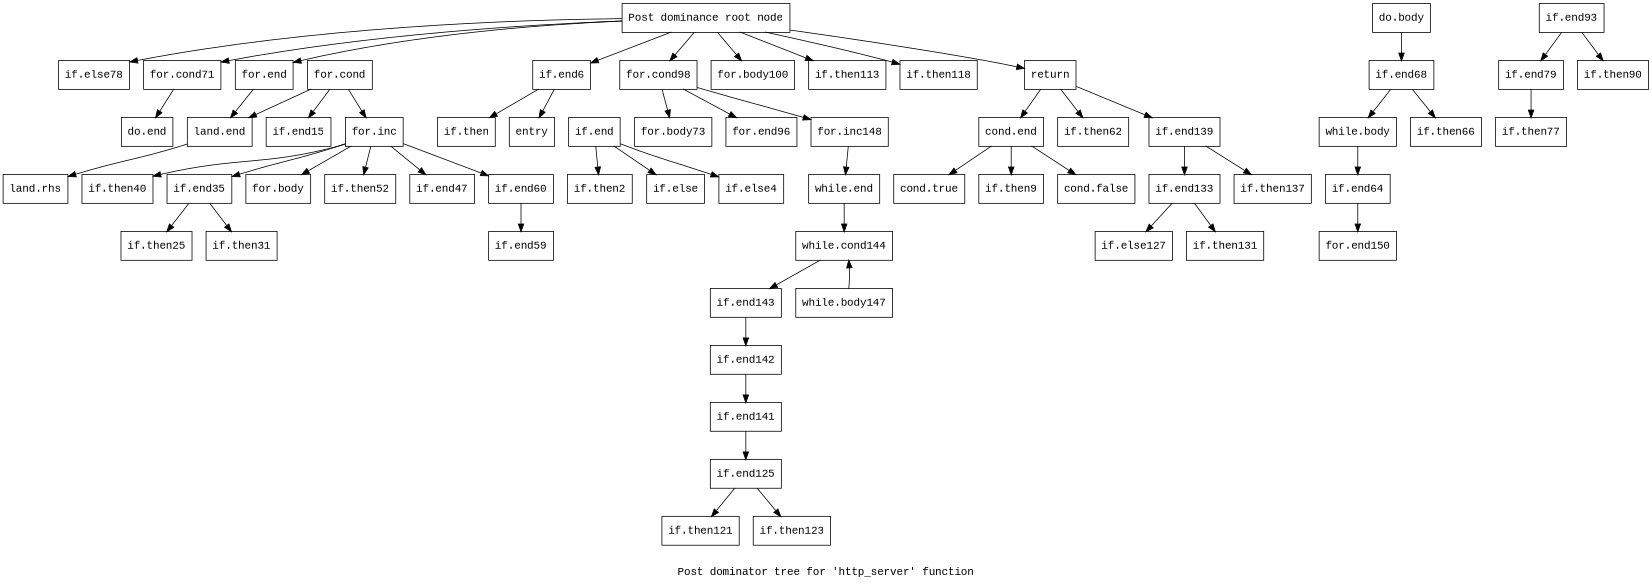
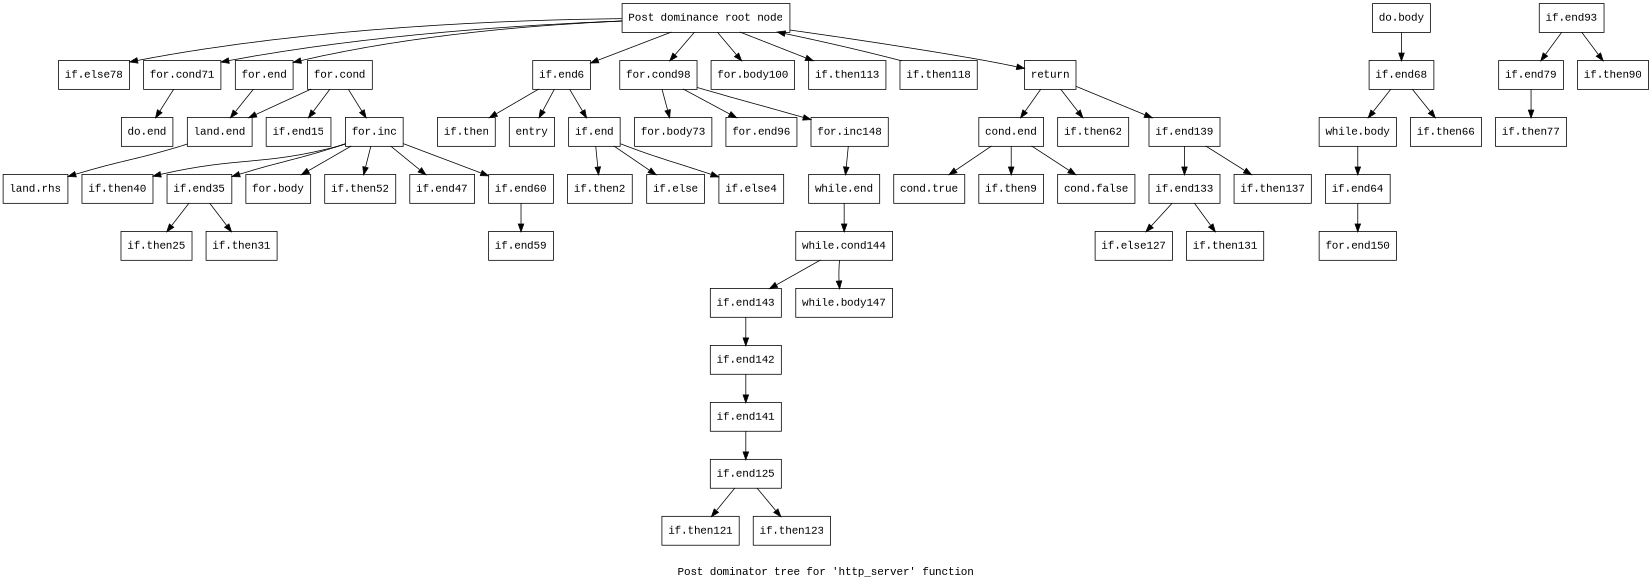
edge "Post dominance root node" -> "if.then118": reversed
edge "if.end6" -> "if.end": added
edge "while.body147" -> "while.cond144": reversed
